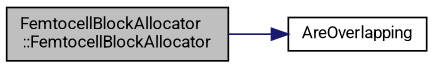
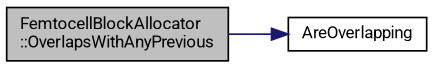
node "FemtocellBlockAllocator ::FemtocellBlockAllocator": label "FemtocellBlockAllocator ::FemtocellBlockAllocator" -> "FemtocellBlockAllocator ::OverlapsWithAnyPrevious"
